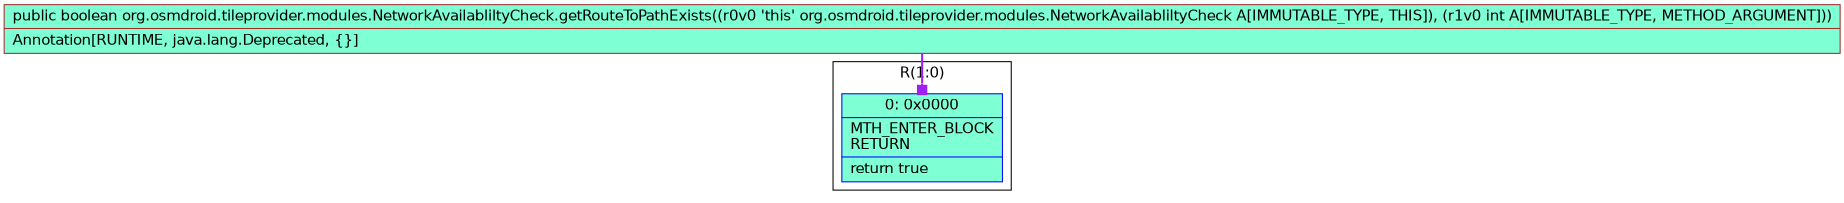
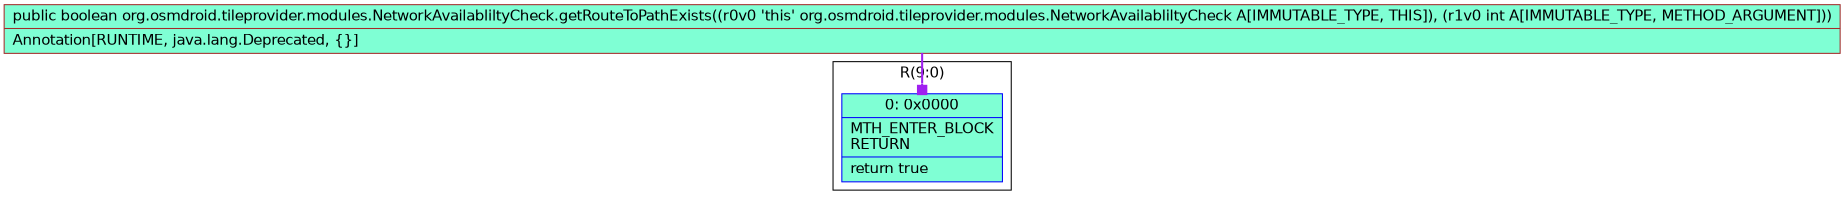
cluster "R(1:0)": label "R(1:0)" -> "R(9:0)"
